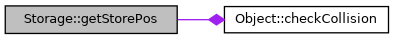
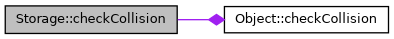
node "Storage::getStorePos": label "Storage::getStorePos" -> "Storage::checkCollision"
